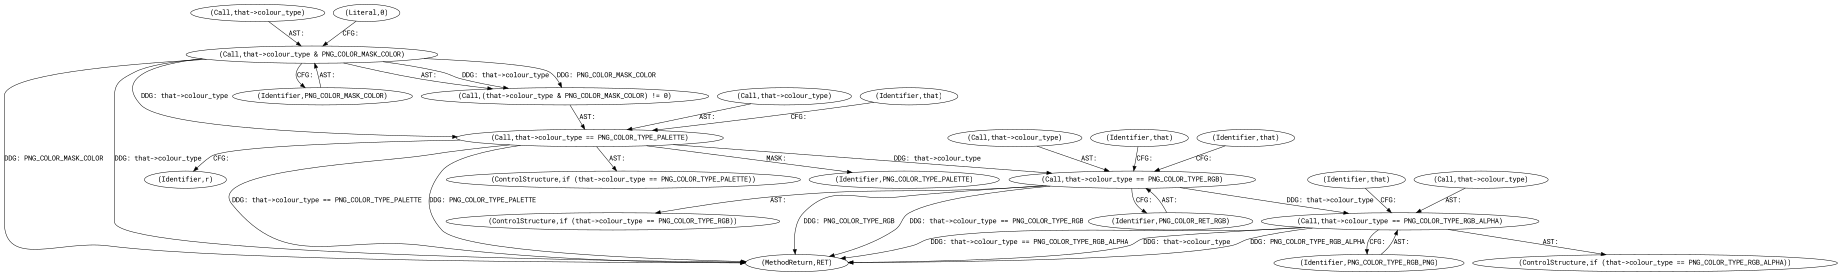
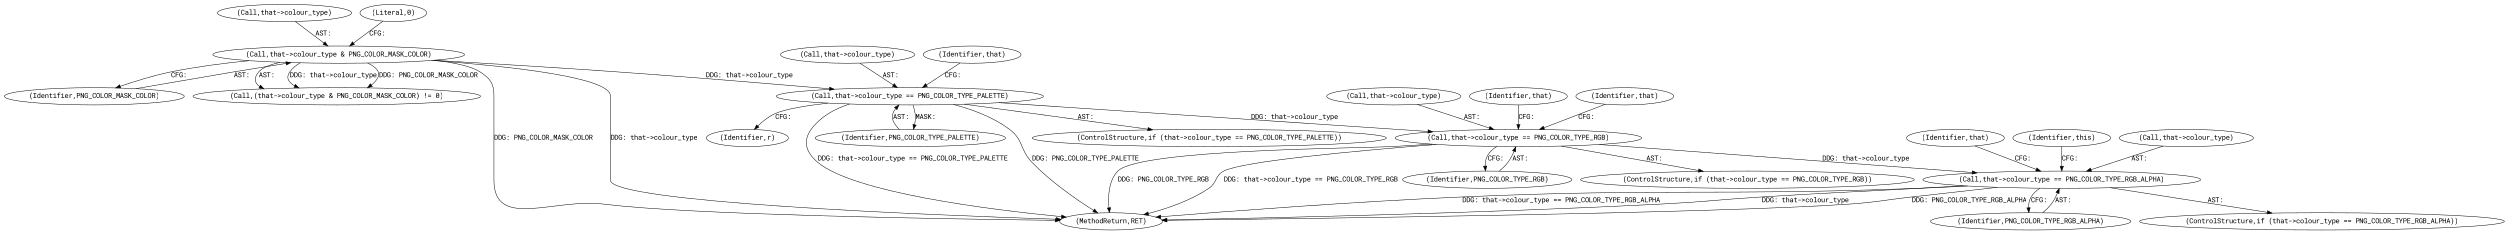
edge "(Call,(that->colour_type & PNG_COLOR_MASK_COLOR) != 0)" -> "(Call,that->colour_type == PNG_COLOR_TYPE_PALETTE)": now "(Identifier,PNG_COLOR_TYPE_PALETTE)" -> "(Call,that->colour_type == PNG_COLOR_TYPE_PALETTE)"
node "(Identifier,this)": added
node "(Identifier,PNG_COLOR_RET_RGB)": label "(Identifier,PNG_COLOR_RET_RGB)" -> "(Identifier,PNG_COLOR_TYPE_RGB)"
node "(Identifier,PNG_COLOR_TYPE_RGB_PNG)": label "(Identifier,PNG_COLOR_TYPE_RGB_PNG)" -> "(Identifier,PNG_COLOR_TYPE_RGB_ALPHA)"
